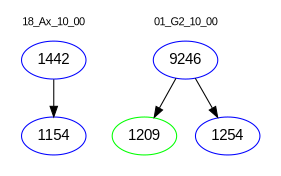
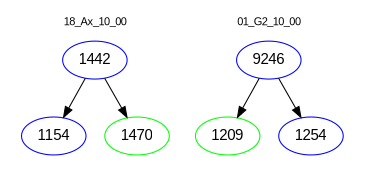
node "1470": added
